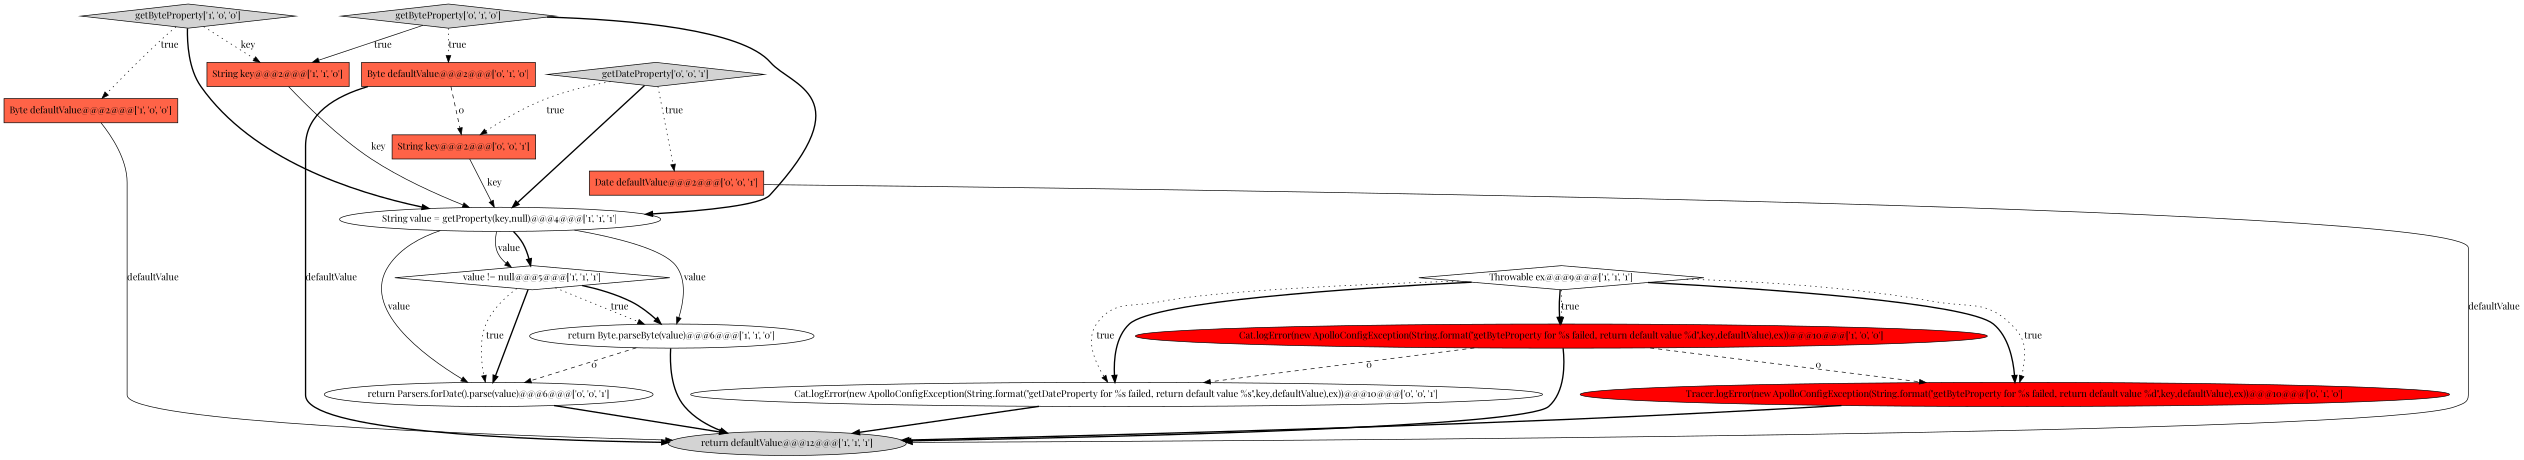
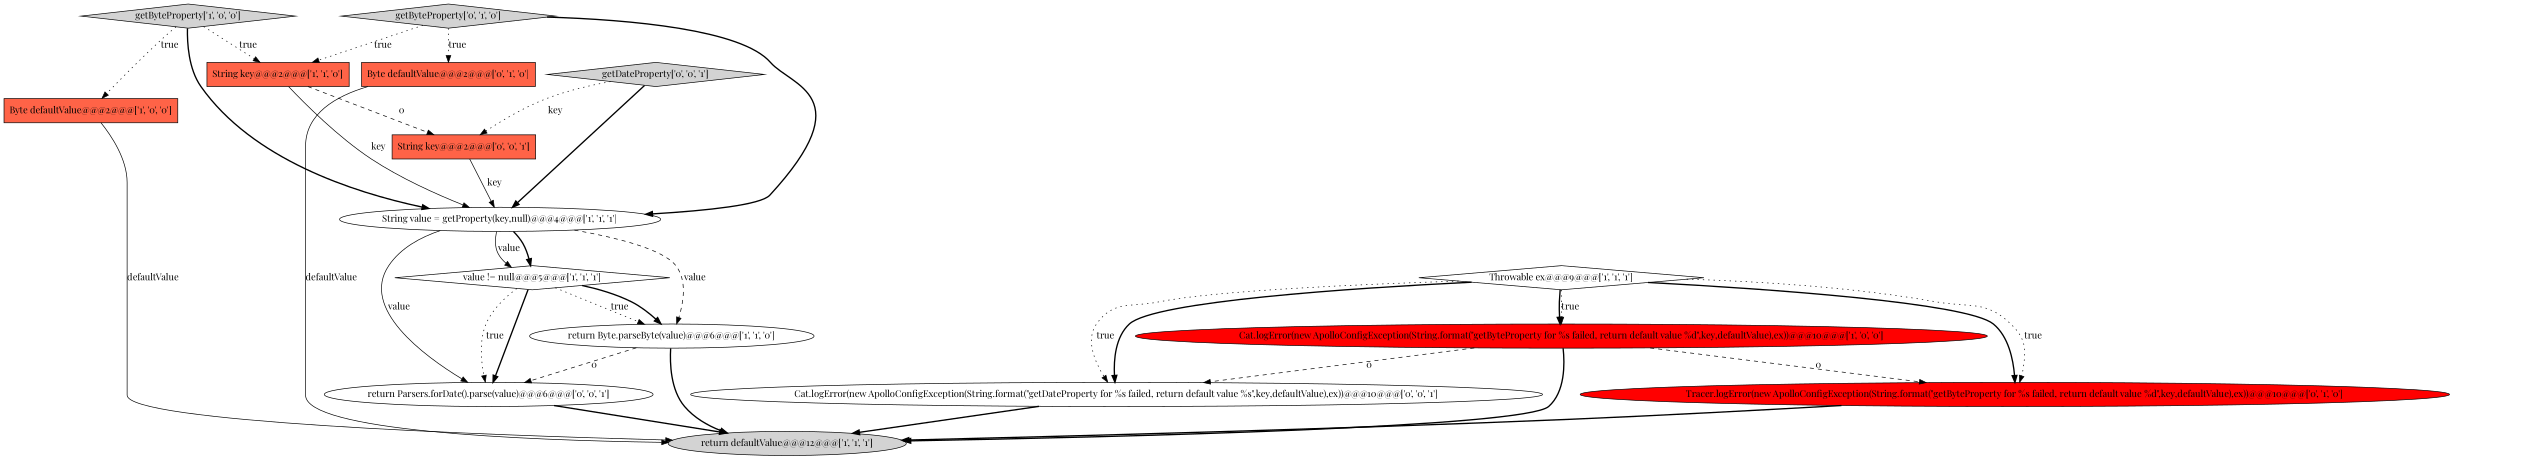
edge "getByteProperty['0', '1', '0']" -> "String key@@@2@@@['1', '1', '0']": style solid -> dotted
edge "getByteProperty['1', '0', '0']" -> "String key@@@2@@@['1', '1', '0']": label "key" -> "true"
edge "Byte defaultValue@@@2@@@['0', '1', '0']" -> "String key@@@2@@@['0', '0', '1']": now "String key@@@2@@@['1', '1', '0']" -> "String key@@@2@@@['0', '0', '1']"
edge "getDateProperty['0', '0', '1']" -> "String key@@@2@@@['0', '0', '1']": label "true" -> "key"
node "Date defaultValue@@@2@@@['0', '0', '1']": removed
edge "String value = getProperty(key,null)@@@4@@@['1', '1', '1']" -> "return Byte.parseByte(value)@@@6@@@['1', '1', '0']": style solid -> dashed
edge "Byte defaultValue@@@2@@@['0', '1', '0']" -> "return defaultValue@@@12@@@['1', '1', '1']": style bold -> solid
